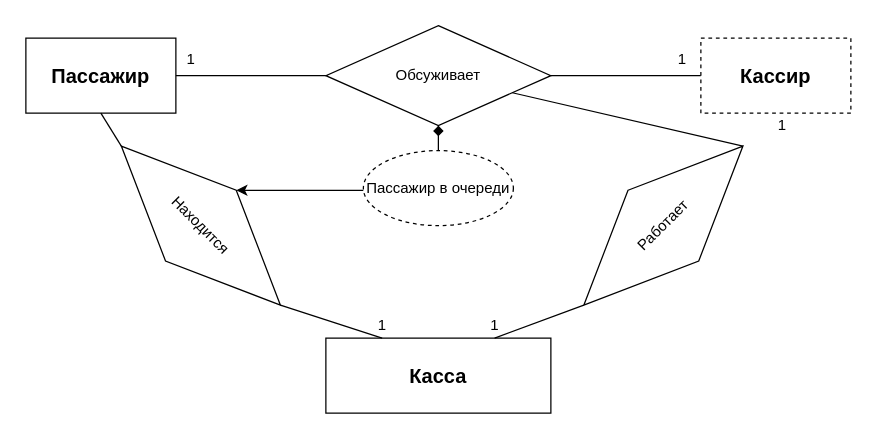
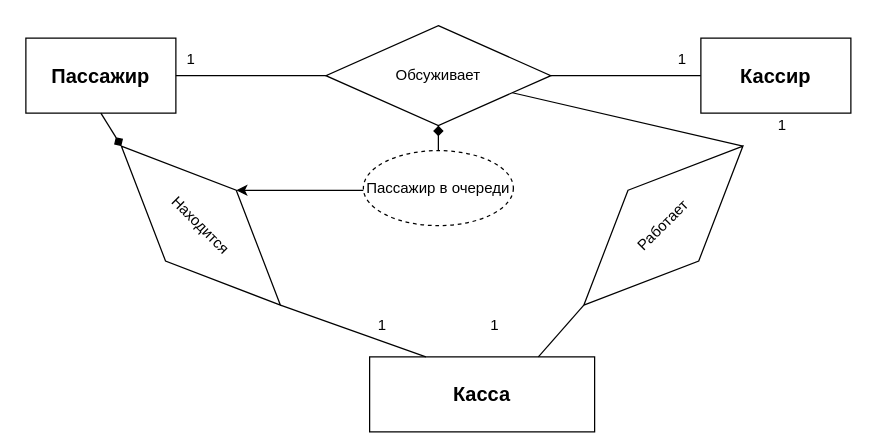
node "Кассир": style dashed -> solid
edge "Пассажир" -- "Находится": arrowhead none -> diamond
node "Касса": moved (438, 376) -> (482, 394)
